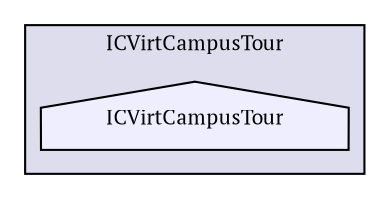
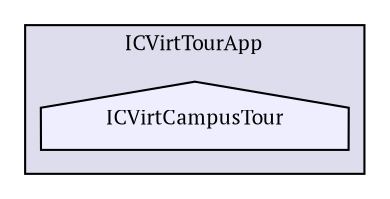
cluster "ICVirtCampusTour": label "ICVirtCampusTour" -> "ICVirtTourApp"
